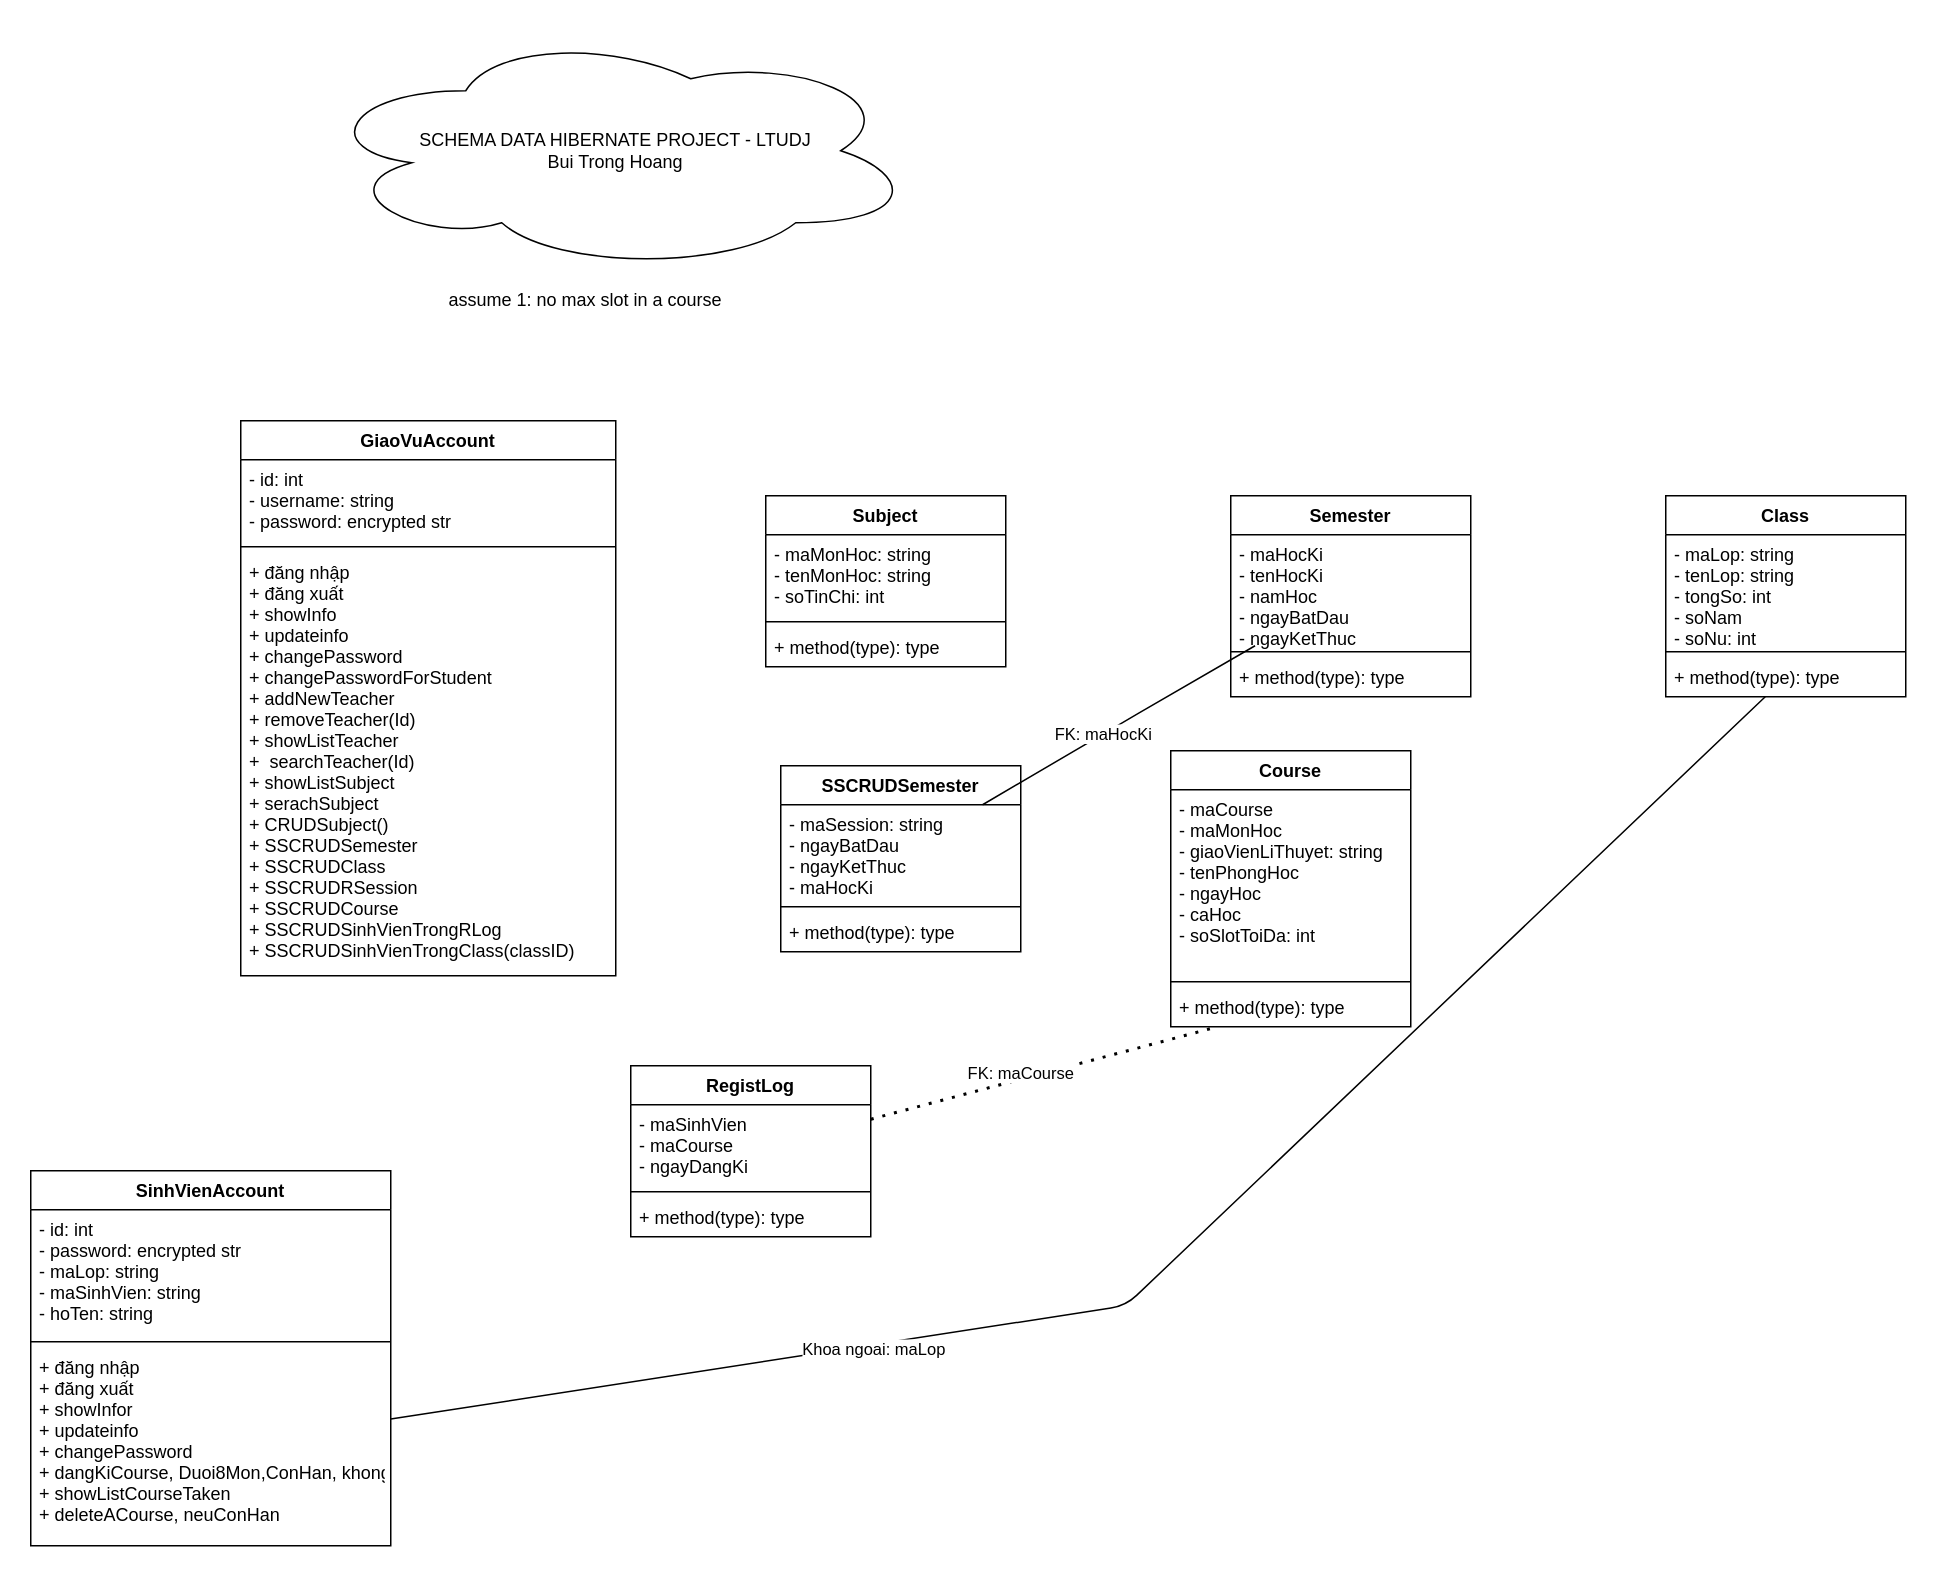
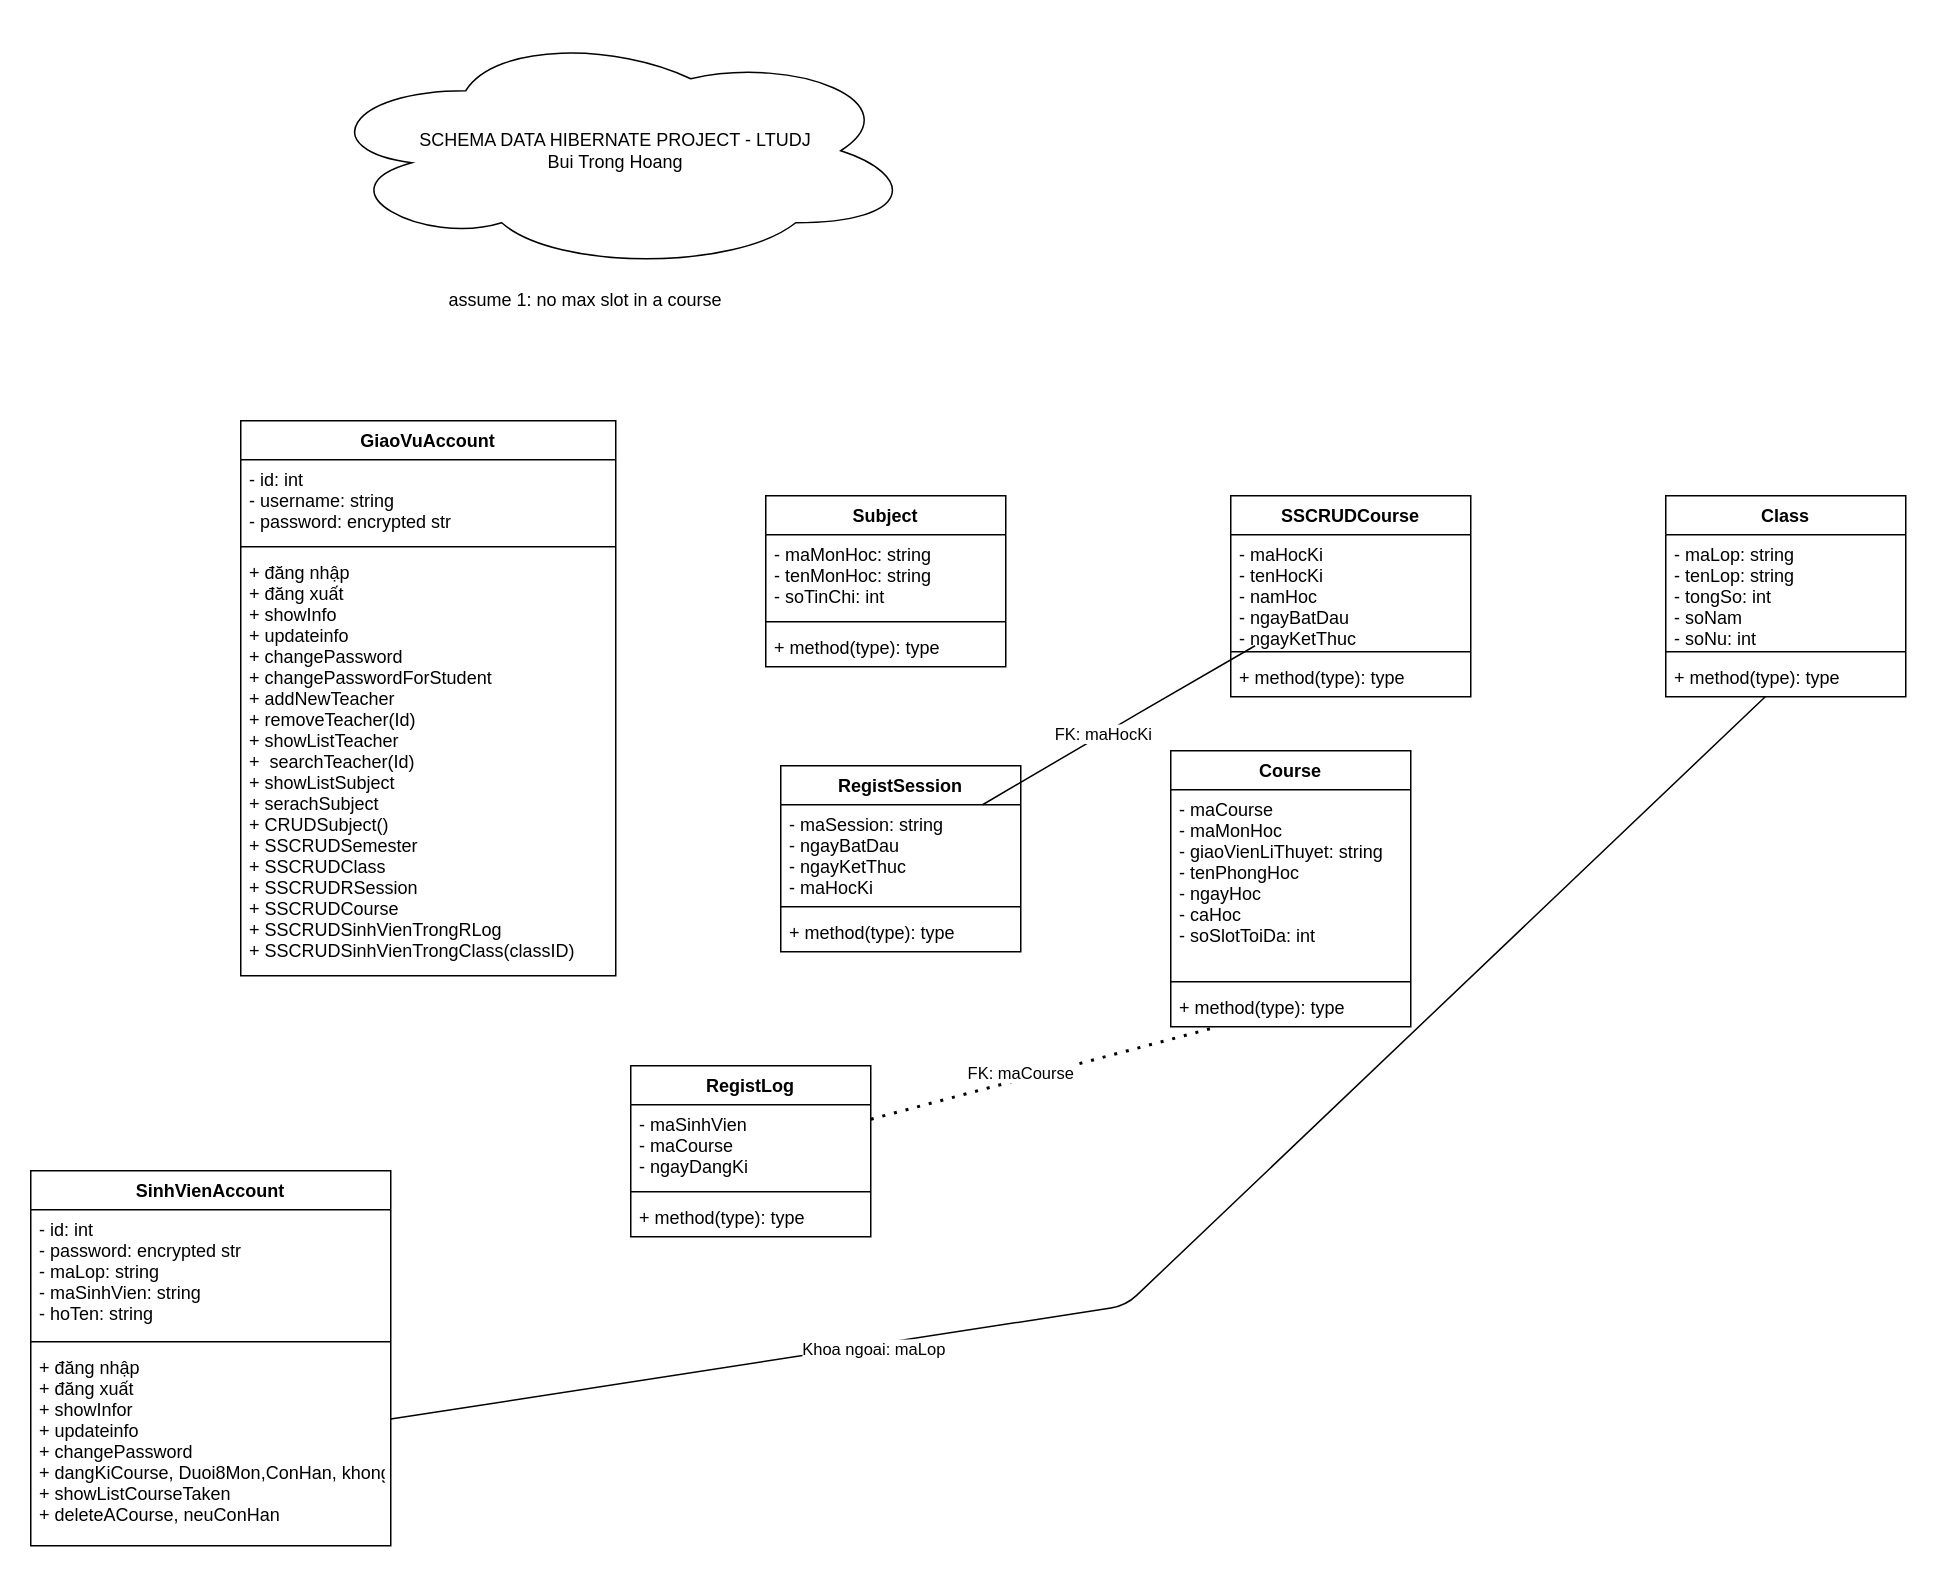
node "Semester": label "Semester" -> "SSCRUDCourse"
node "SSCRUDSemester": label "SSCRUDSemester" -> "RegistSession"
